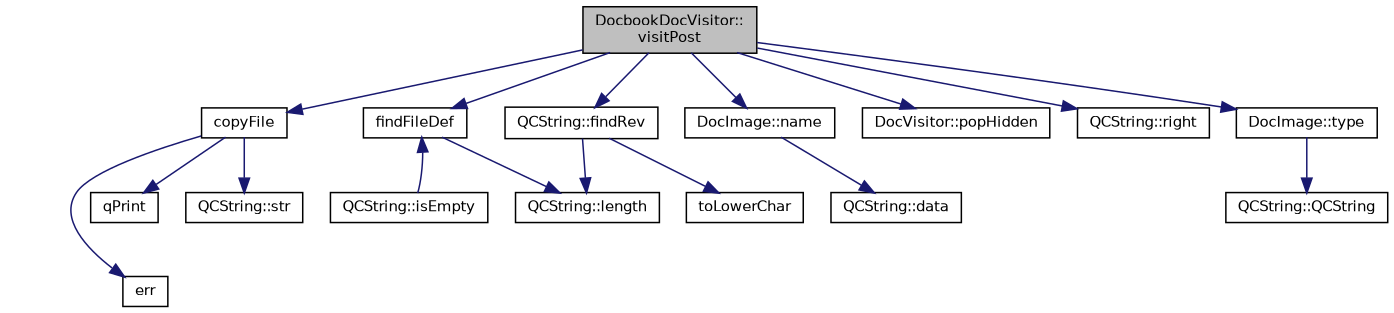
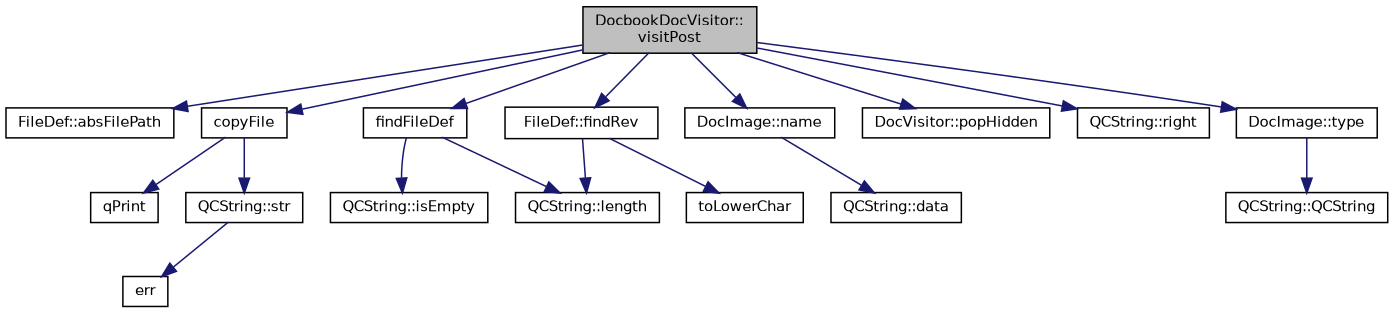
node "FileDef::absFilePath": added
node "QCString::findRev": label "QCString::findRev" -> "FileDef::findRev"
edge "QCString::isEmpty" -> "findFileDef": reversed
edge "copyFile" -> "err": now "QCString::str" -> "err"
